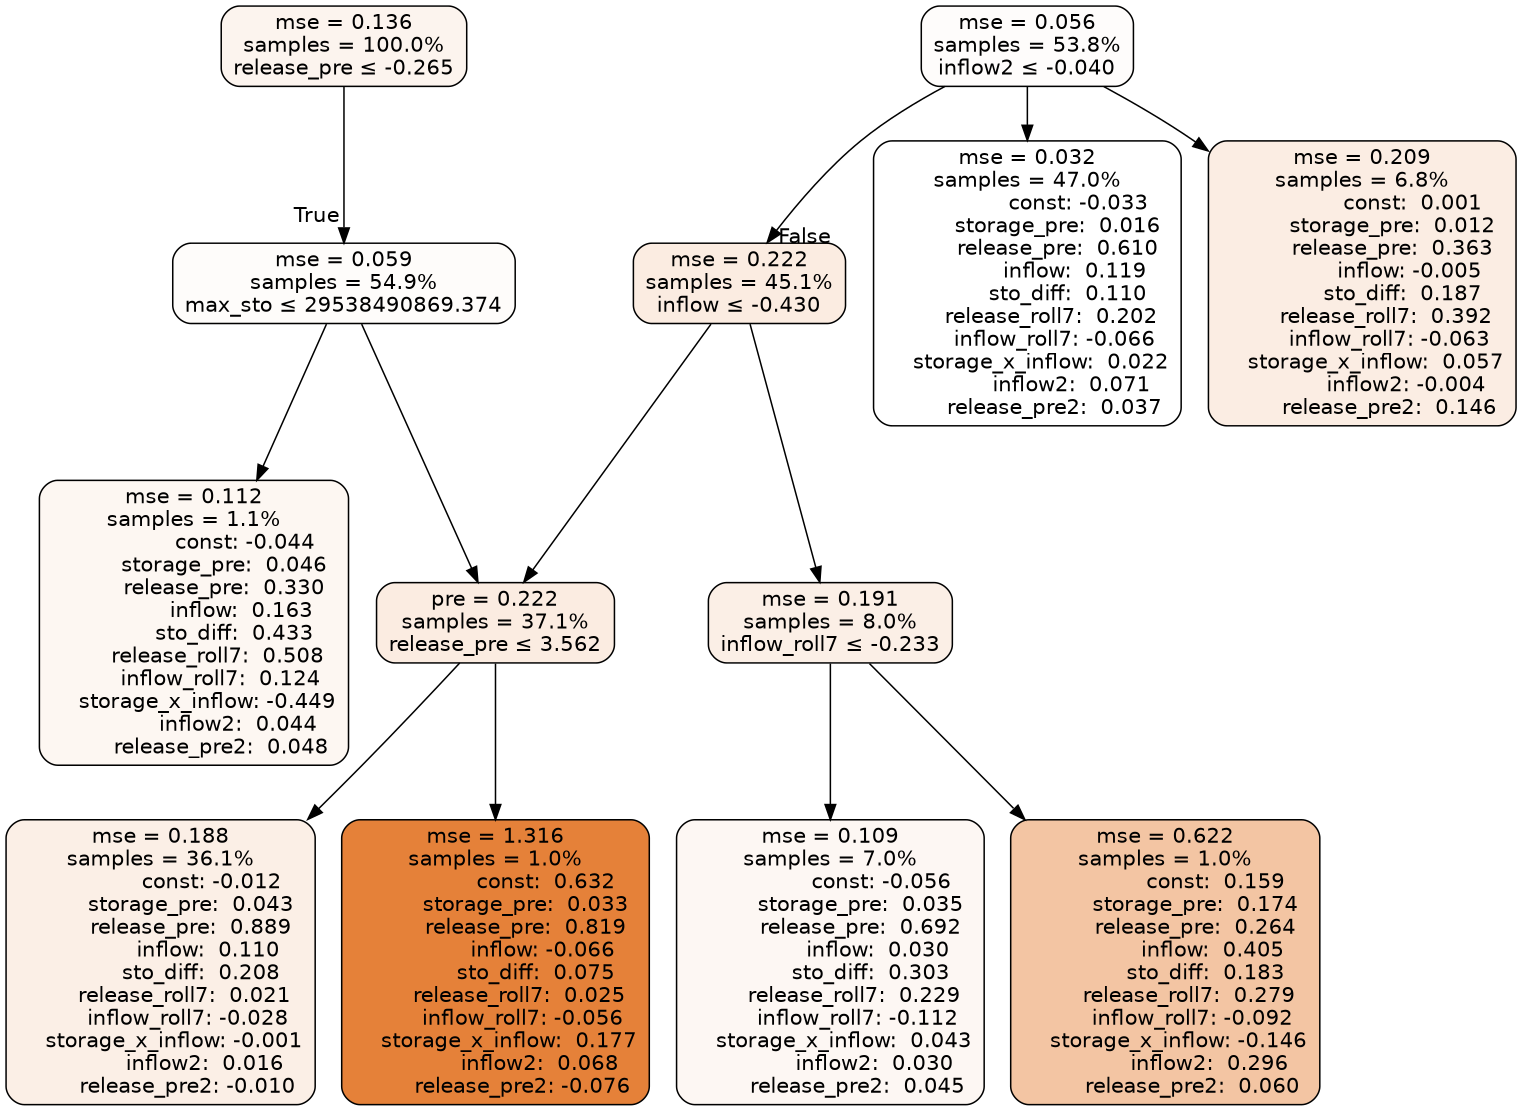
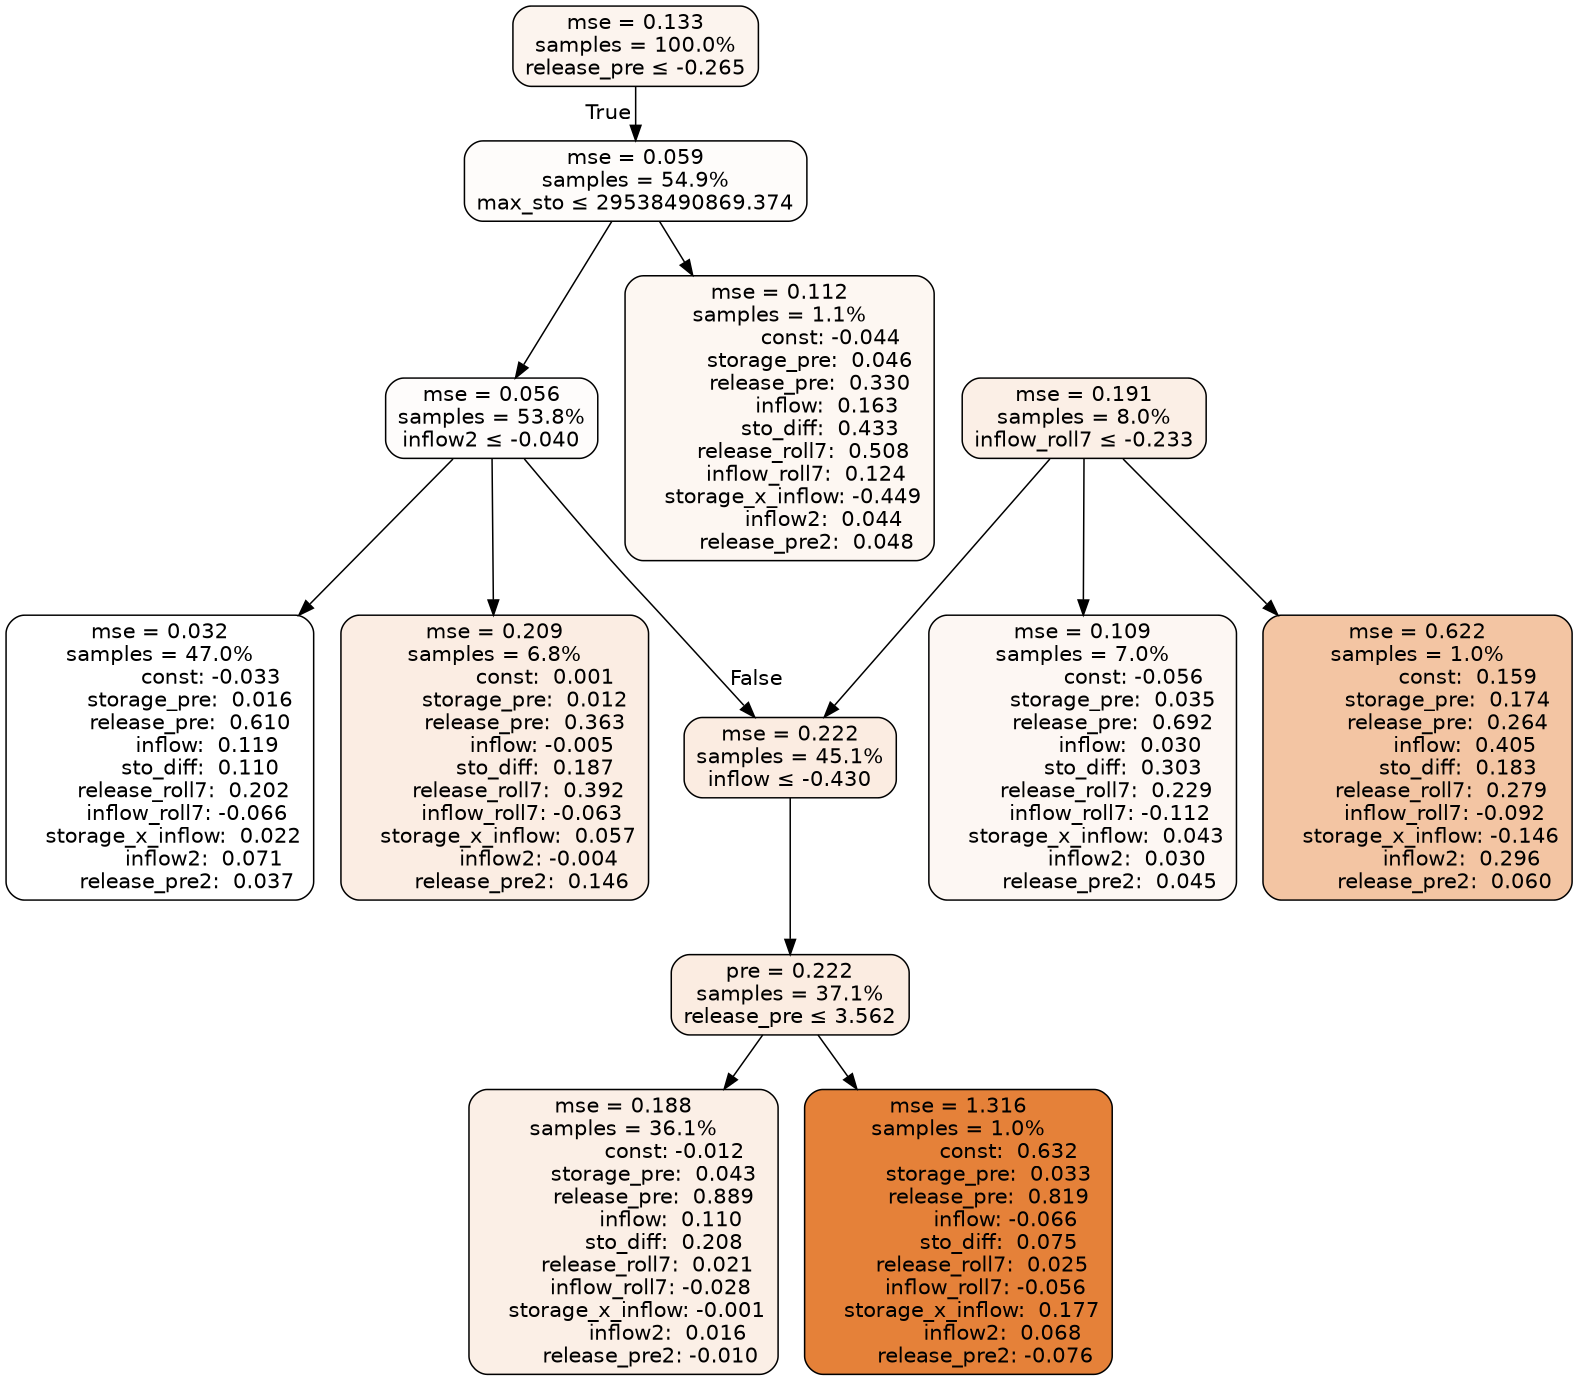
node "mse = 0.136 samples = 100.0% release_pre ≤ -0.265": label "mse = 0.136 samples = 100.0% release_pre ≤ -0.265" -> "mse = 0.133 samples = 100.0% release_pre ≤ -0.265"
edge "mse = 0.059 samples = 54.9% max_sto ≤ 29538490869.374" -> "pre = 0.222 samples = 37.1% release_pre ≤ 3.562": now "mse = 0.059 samples = 54.9% max_sto ≤ 29538490869.374" -> "mse = 0.056 samples = 53.8% inflow2 ≤ -0.040"
edge "mse = 0.222 samples = 45.1% inflow ≤ -0.430" -> "mse = 0.191 samples = 8.0% inflow_roll7 ≤ -0.233": reversed
